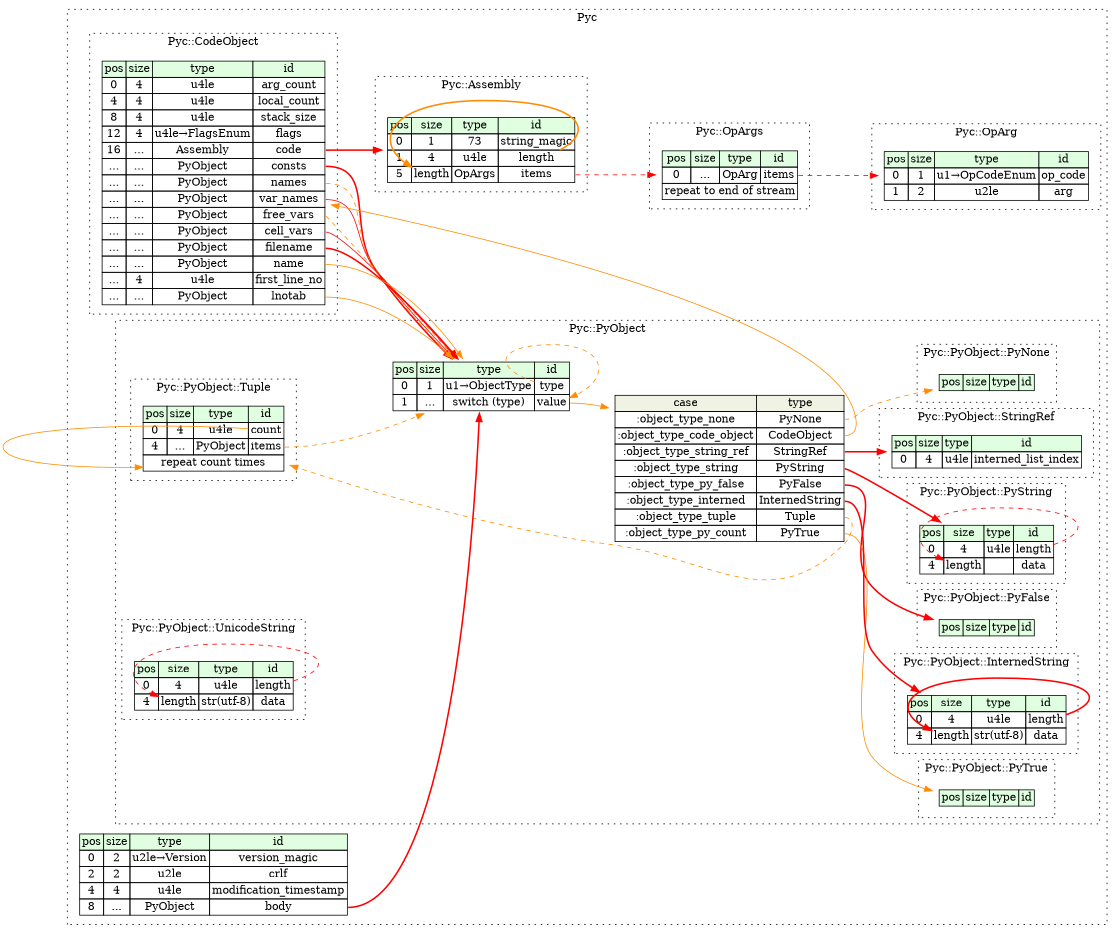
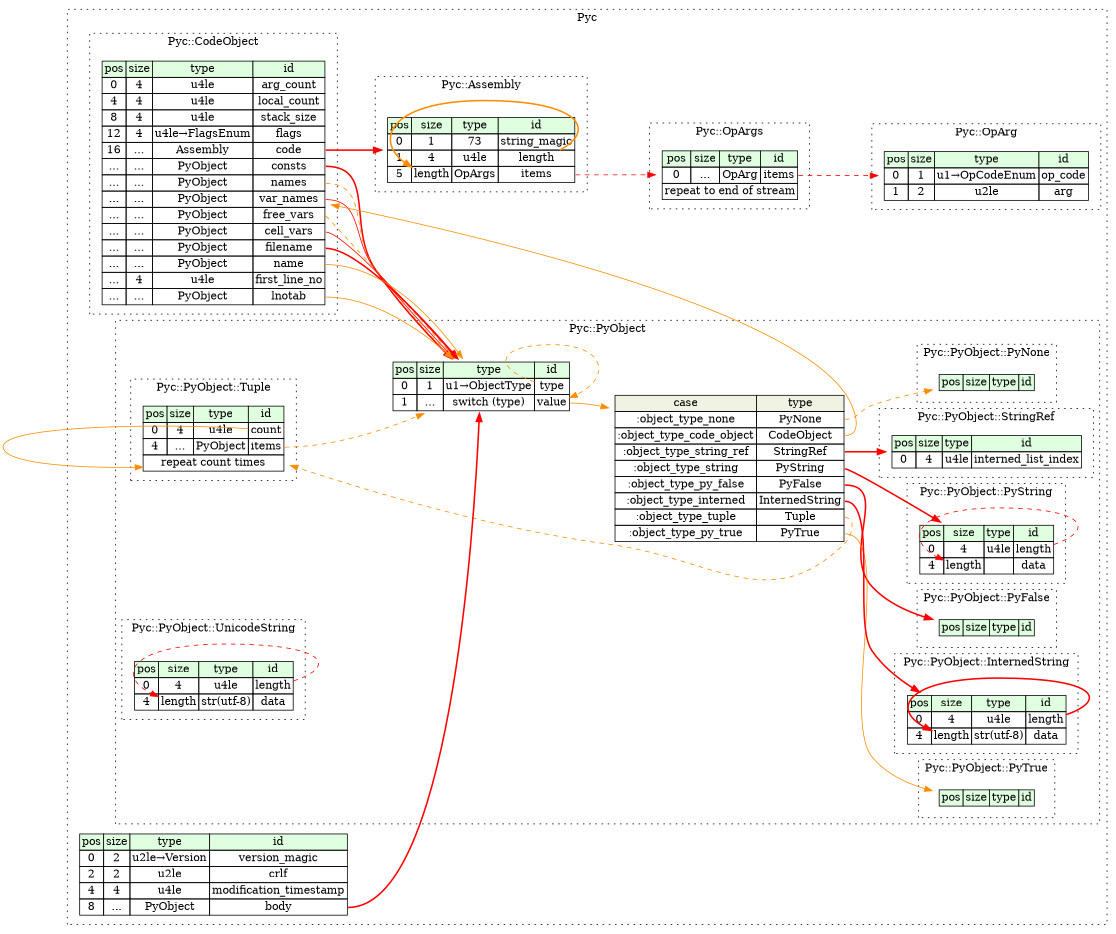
node "case": text ":object_type_py_count" -> ":object_type_py_true"
